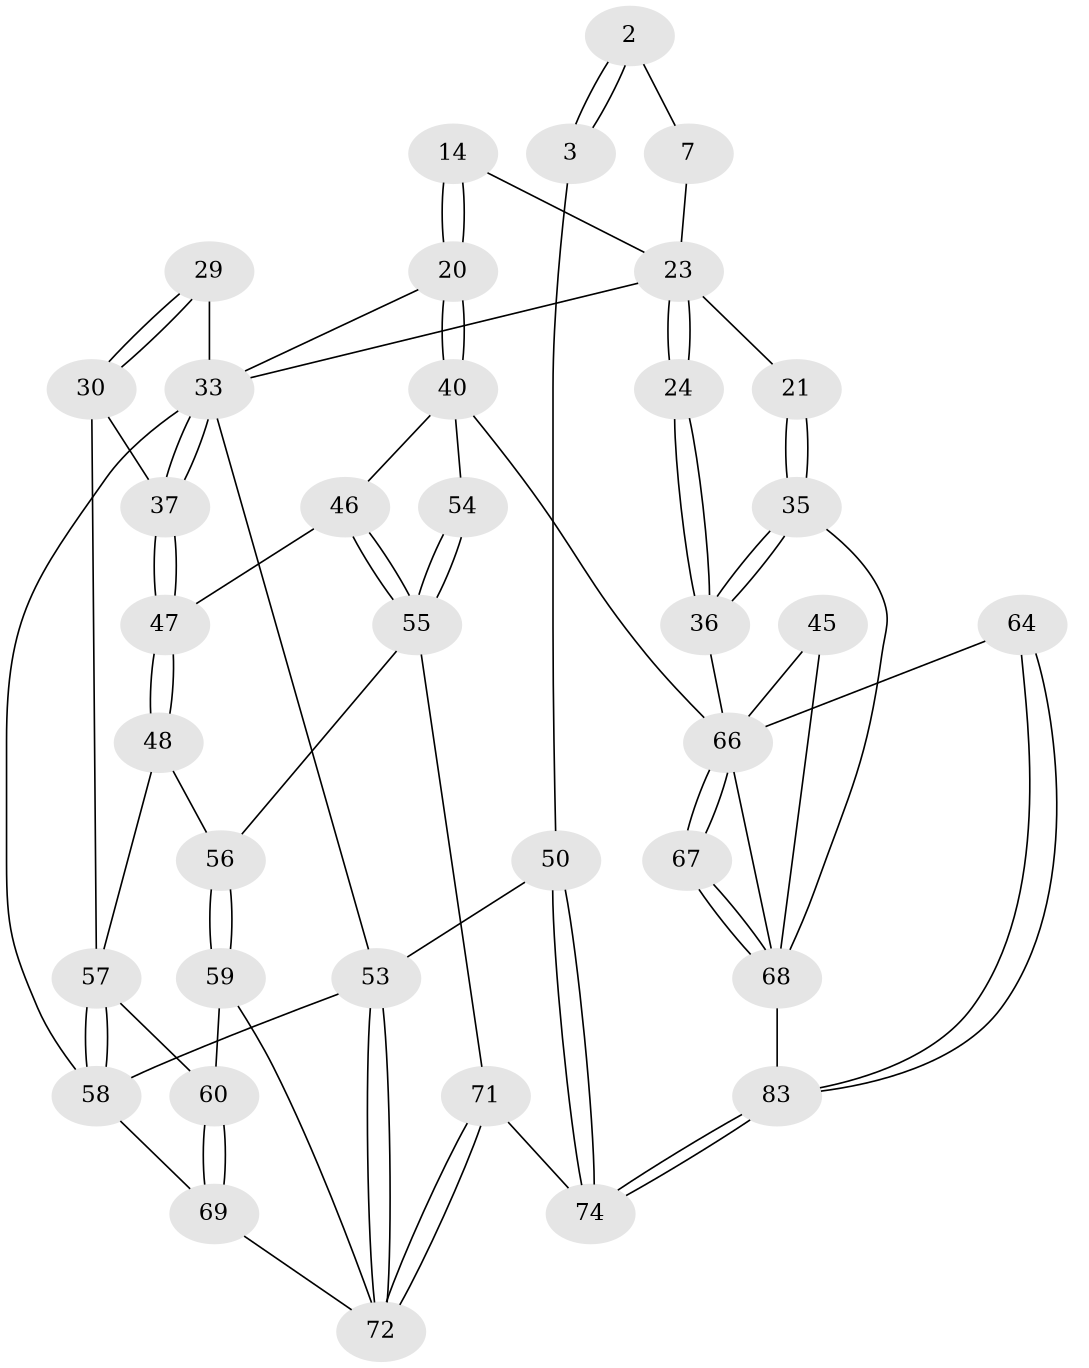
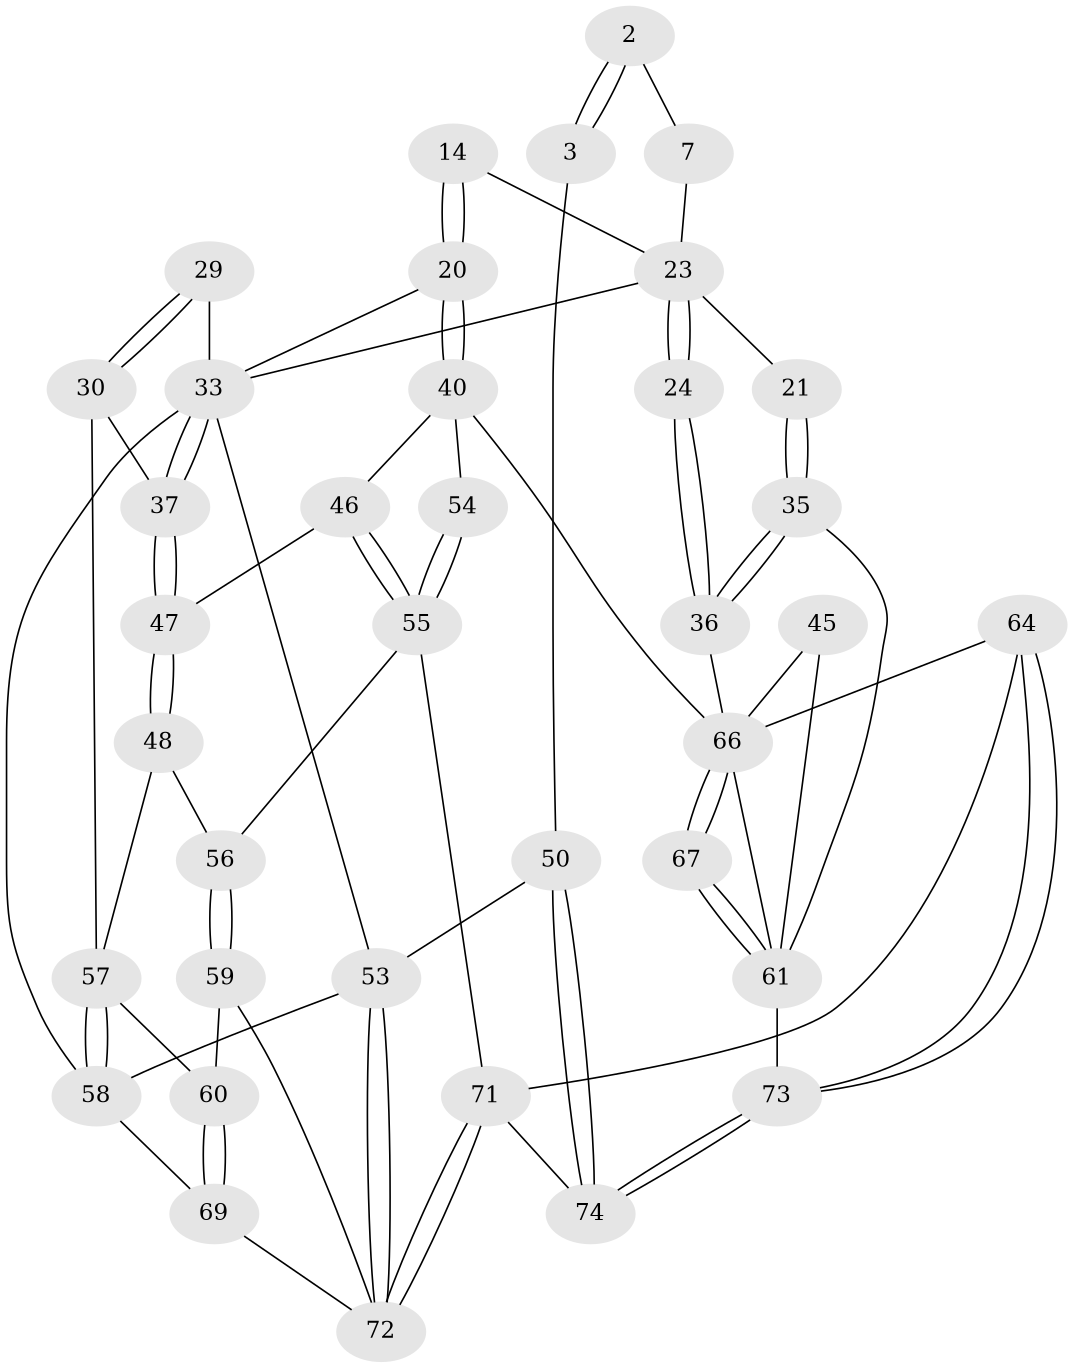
node "68": label "68" -> "61"
edge "64" -- "71": added
node "83": label "83" -> "73"
